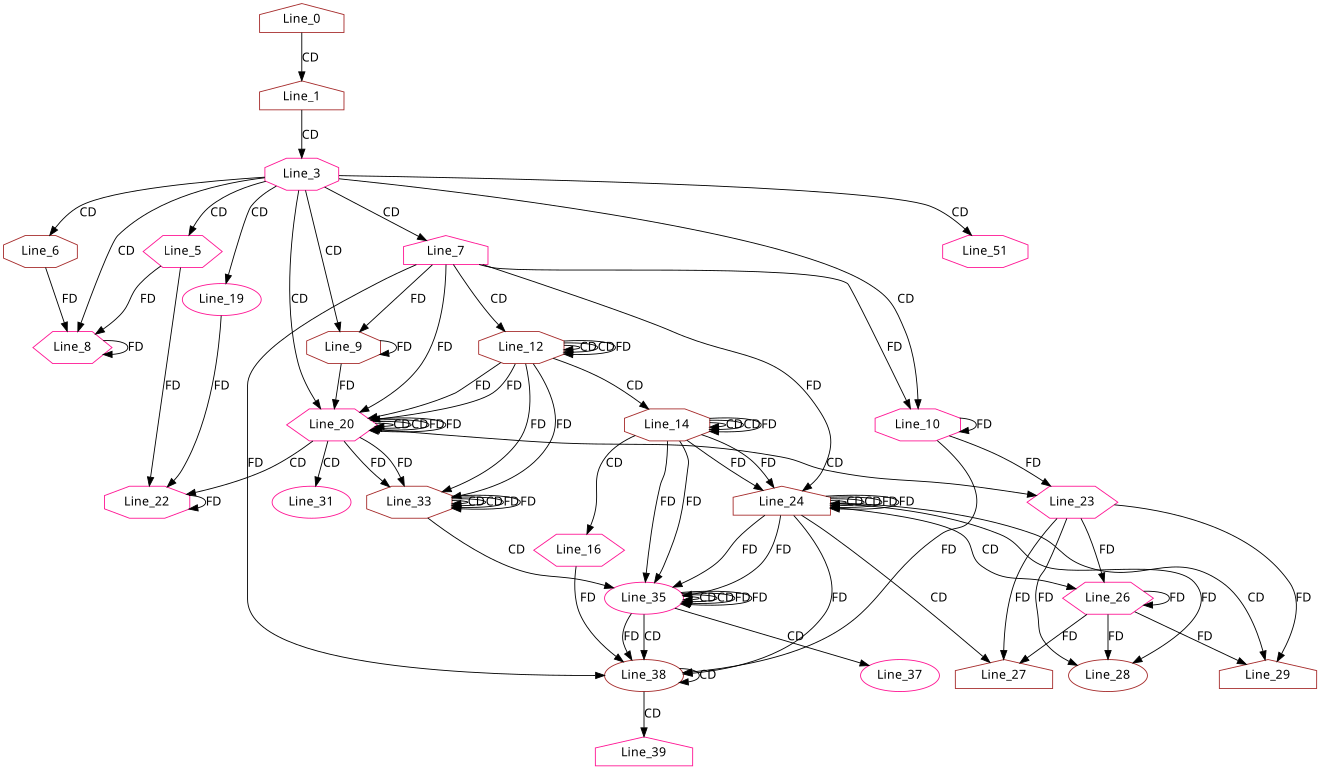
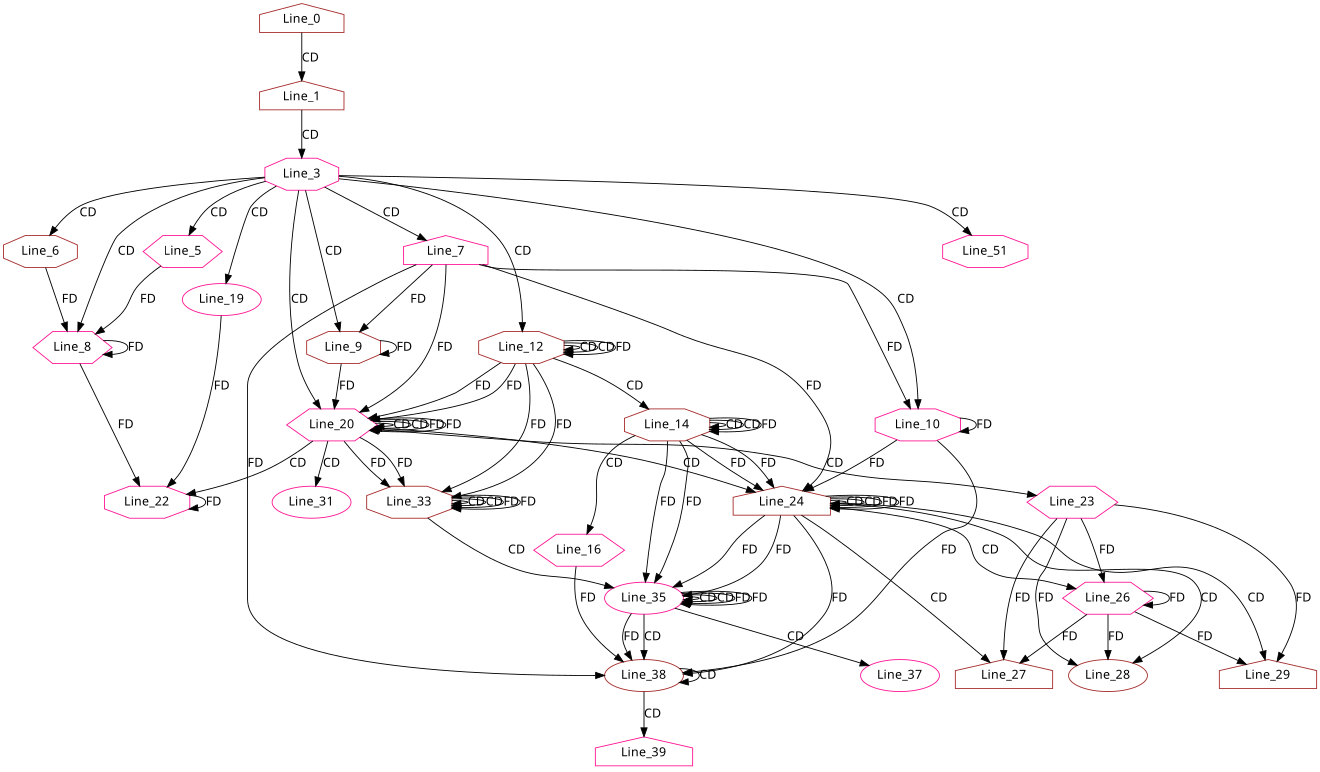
edge "Line_7" -> "Line_12": now "Line_3" -> "Line_12"
edge "Line_5" -> "Line_22": now "Line_8" -> "Line_22"
edge "Line_20" -> "Line_24": added, label "CD"
edge "Line_10" -> "Line_23": now "Line_10" -> "Line_24"
edge "Line_24" -> "Line_28": label "FD" -> "CD"
